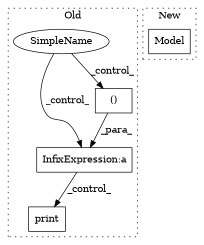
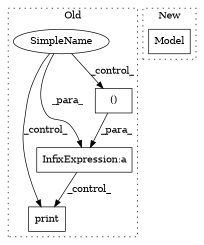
edge "SimpleName" -> "InfixExpression:a": label "_control_" -> "_para_"
edge "SimpleName" -> "print": added, label "_control_"
